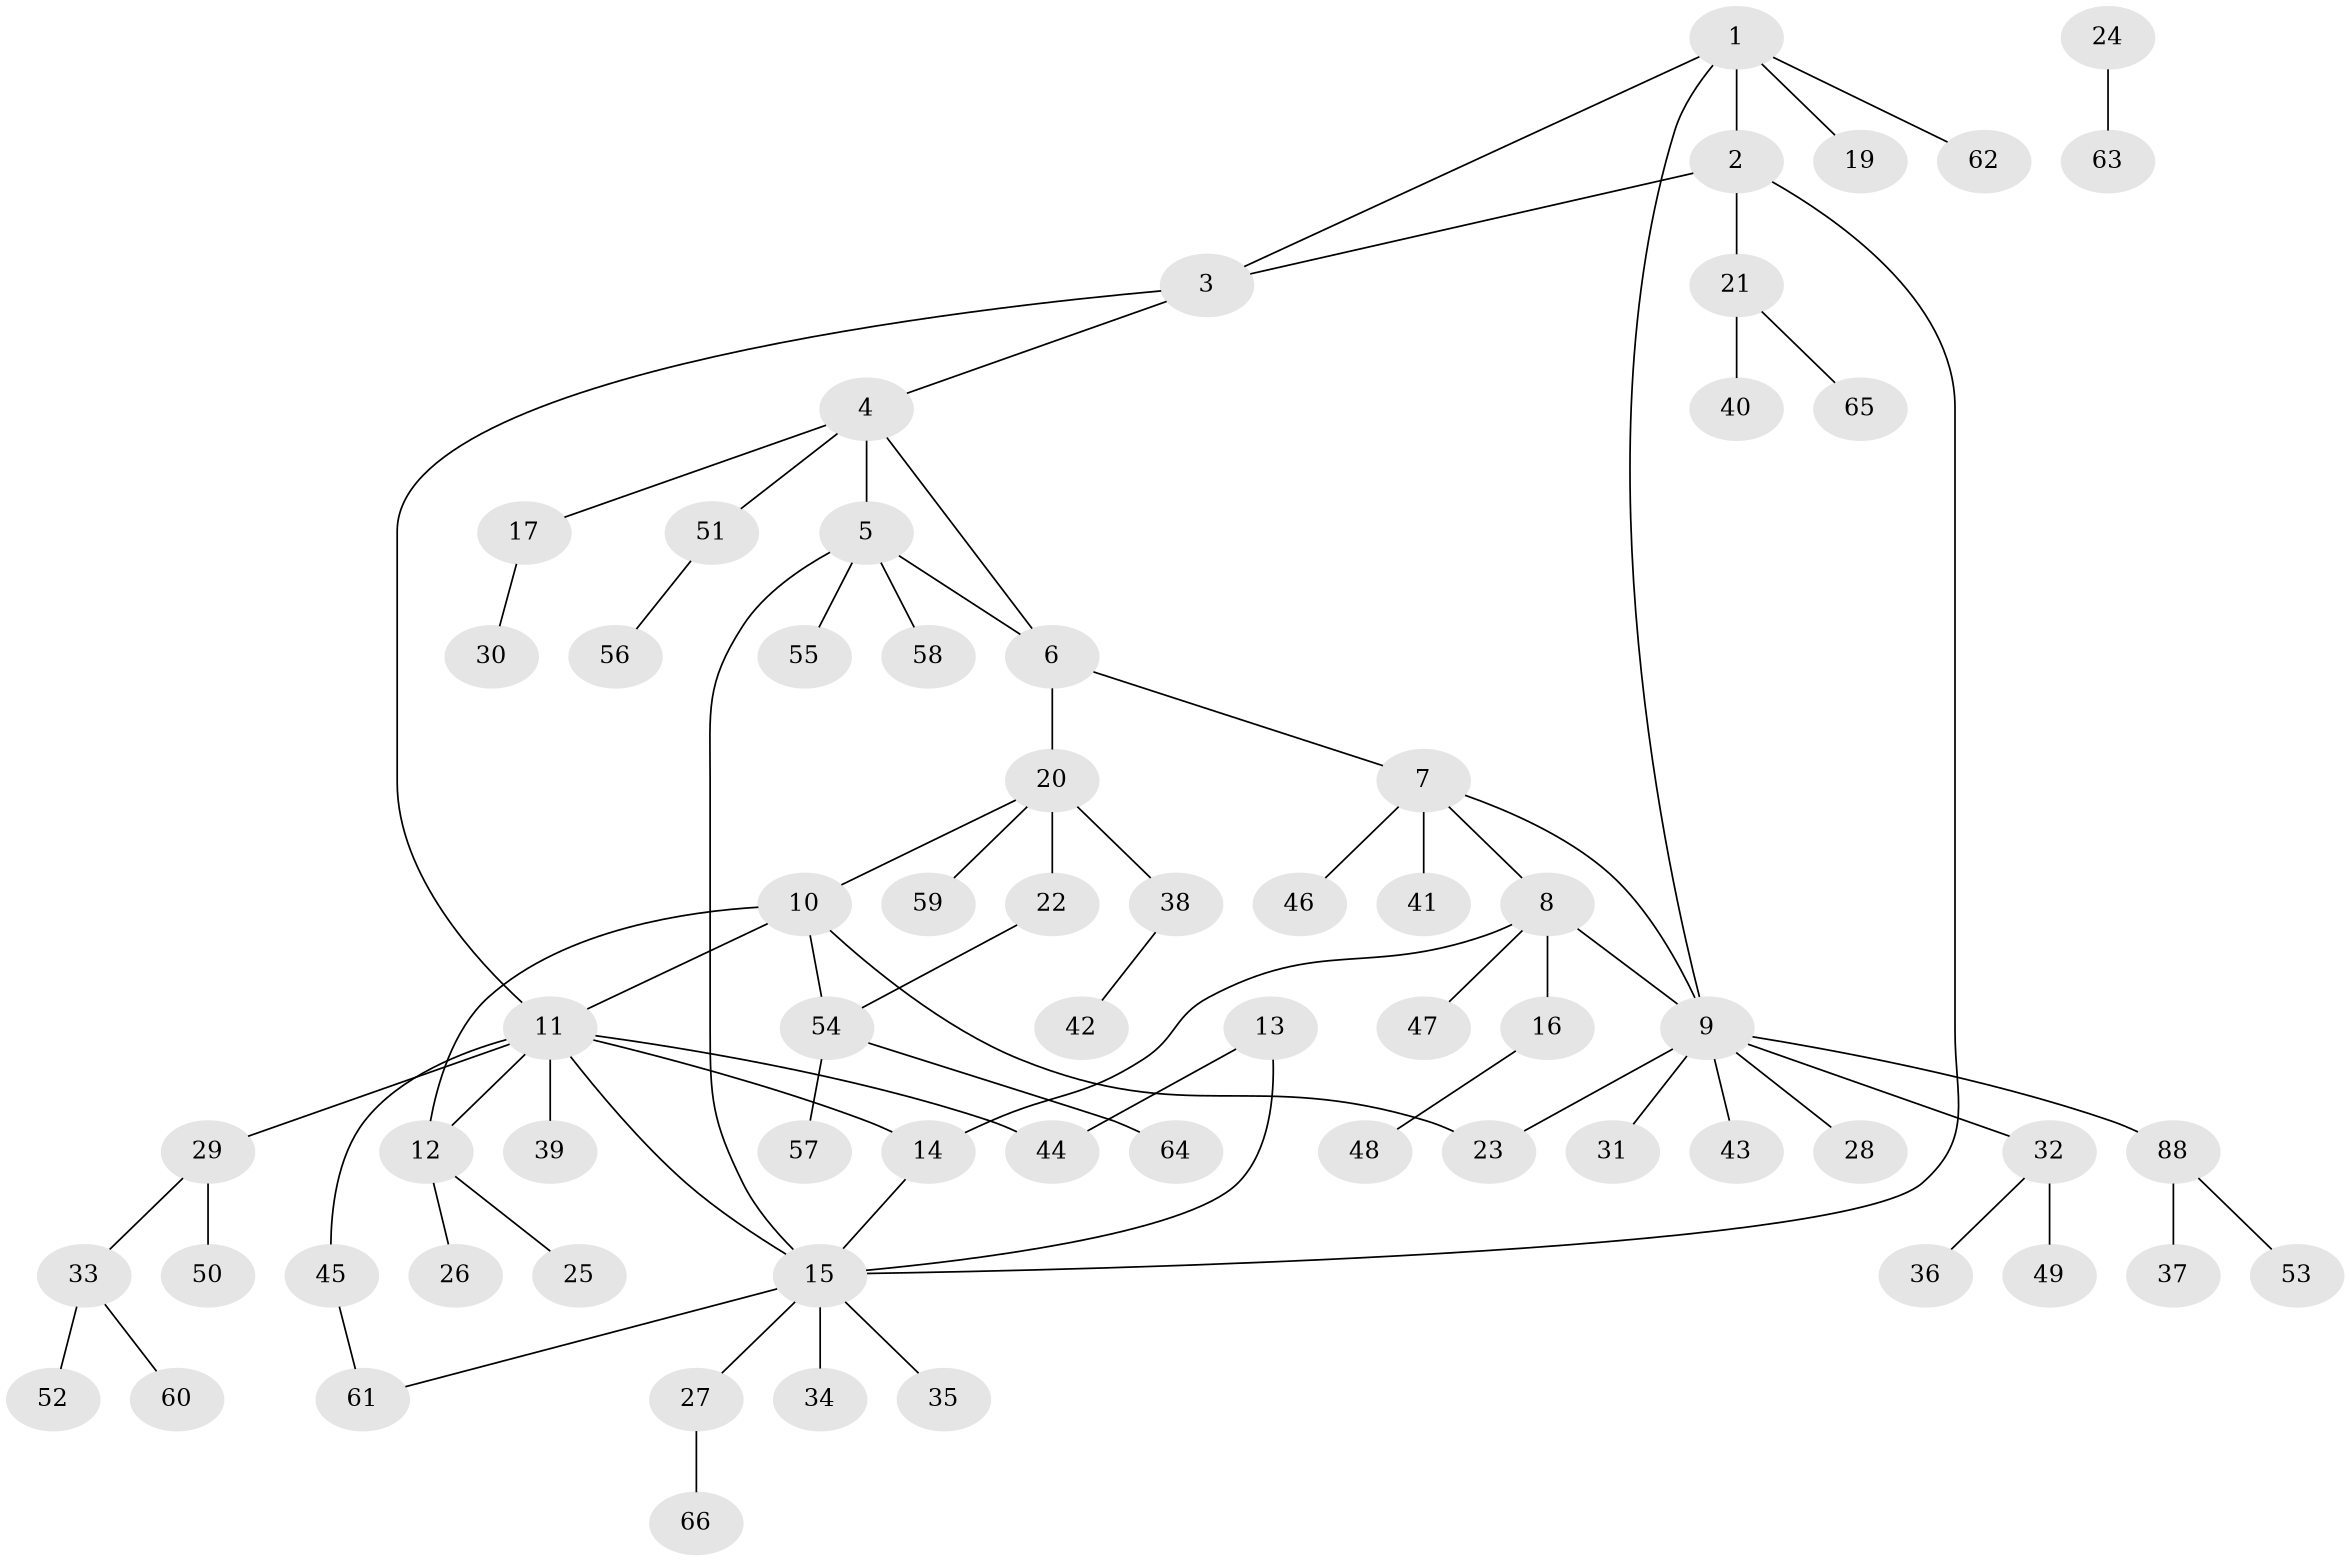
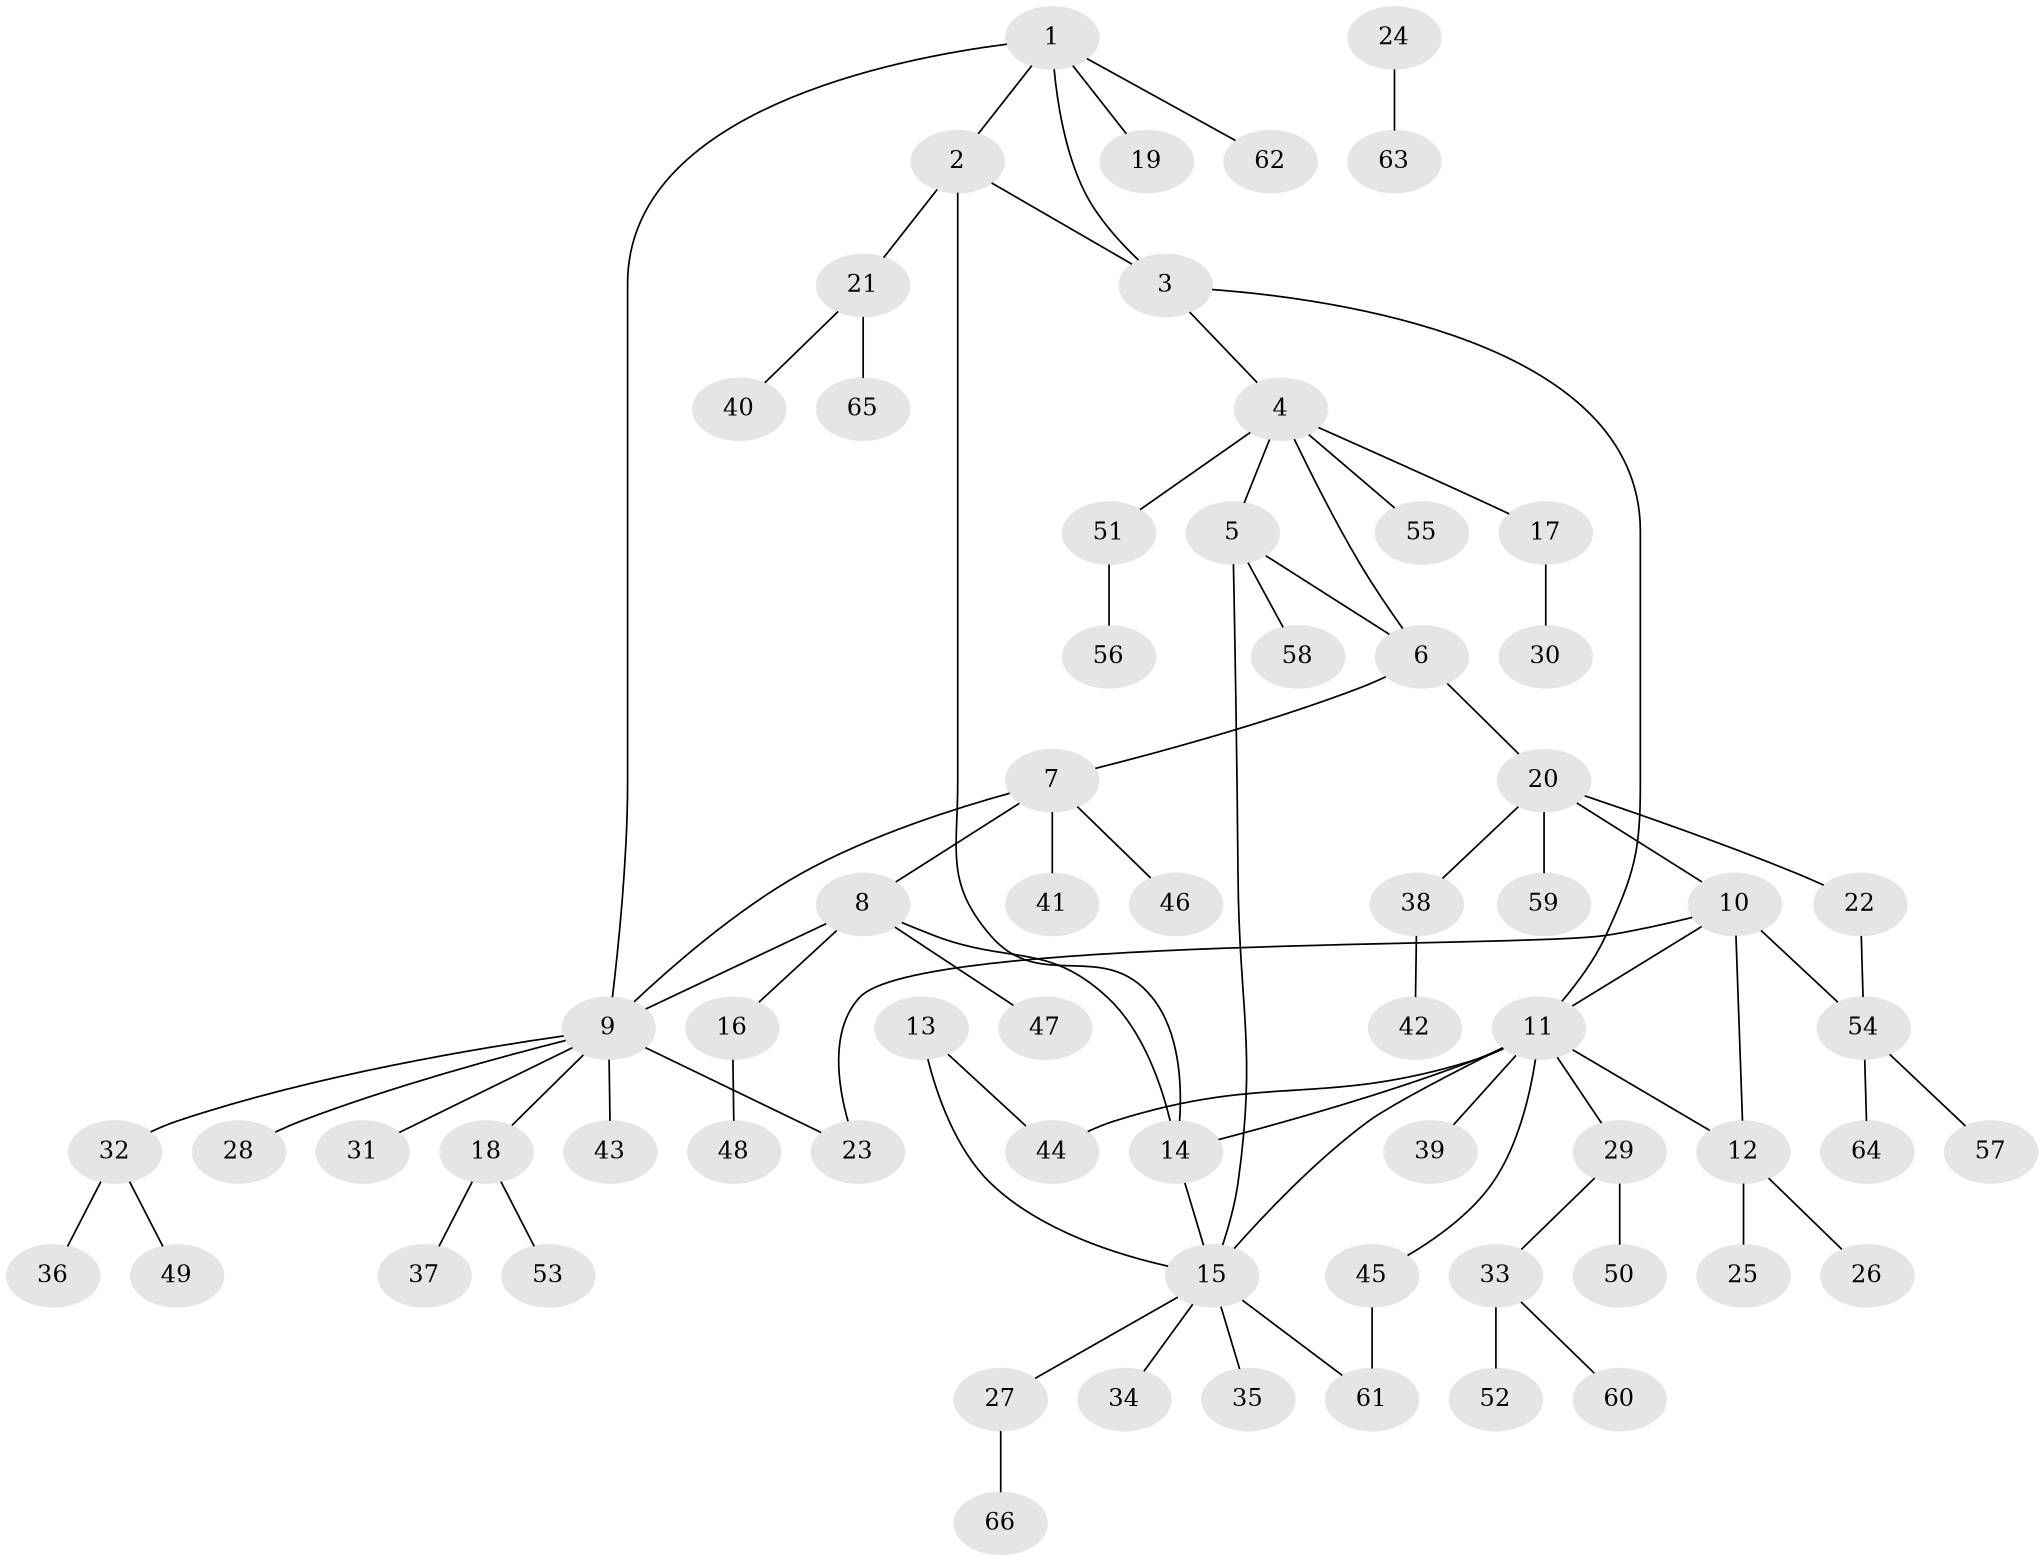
edge "5" -- "55": now "4" -- "55"
node "88": label "88" -> "18"
edge "2" -- "15": now "2" -- "14"
